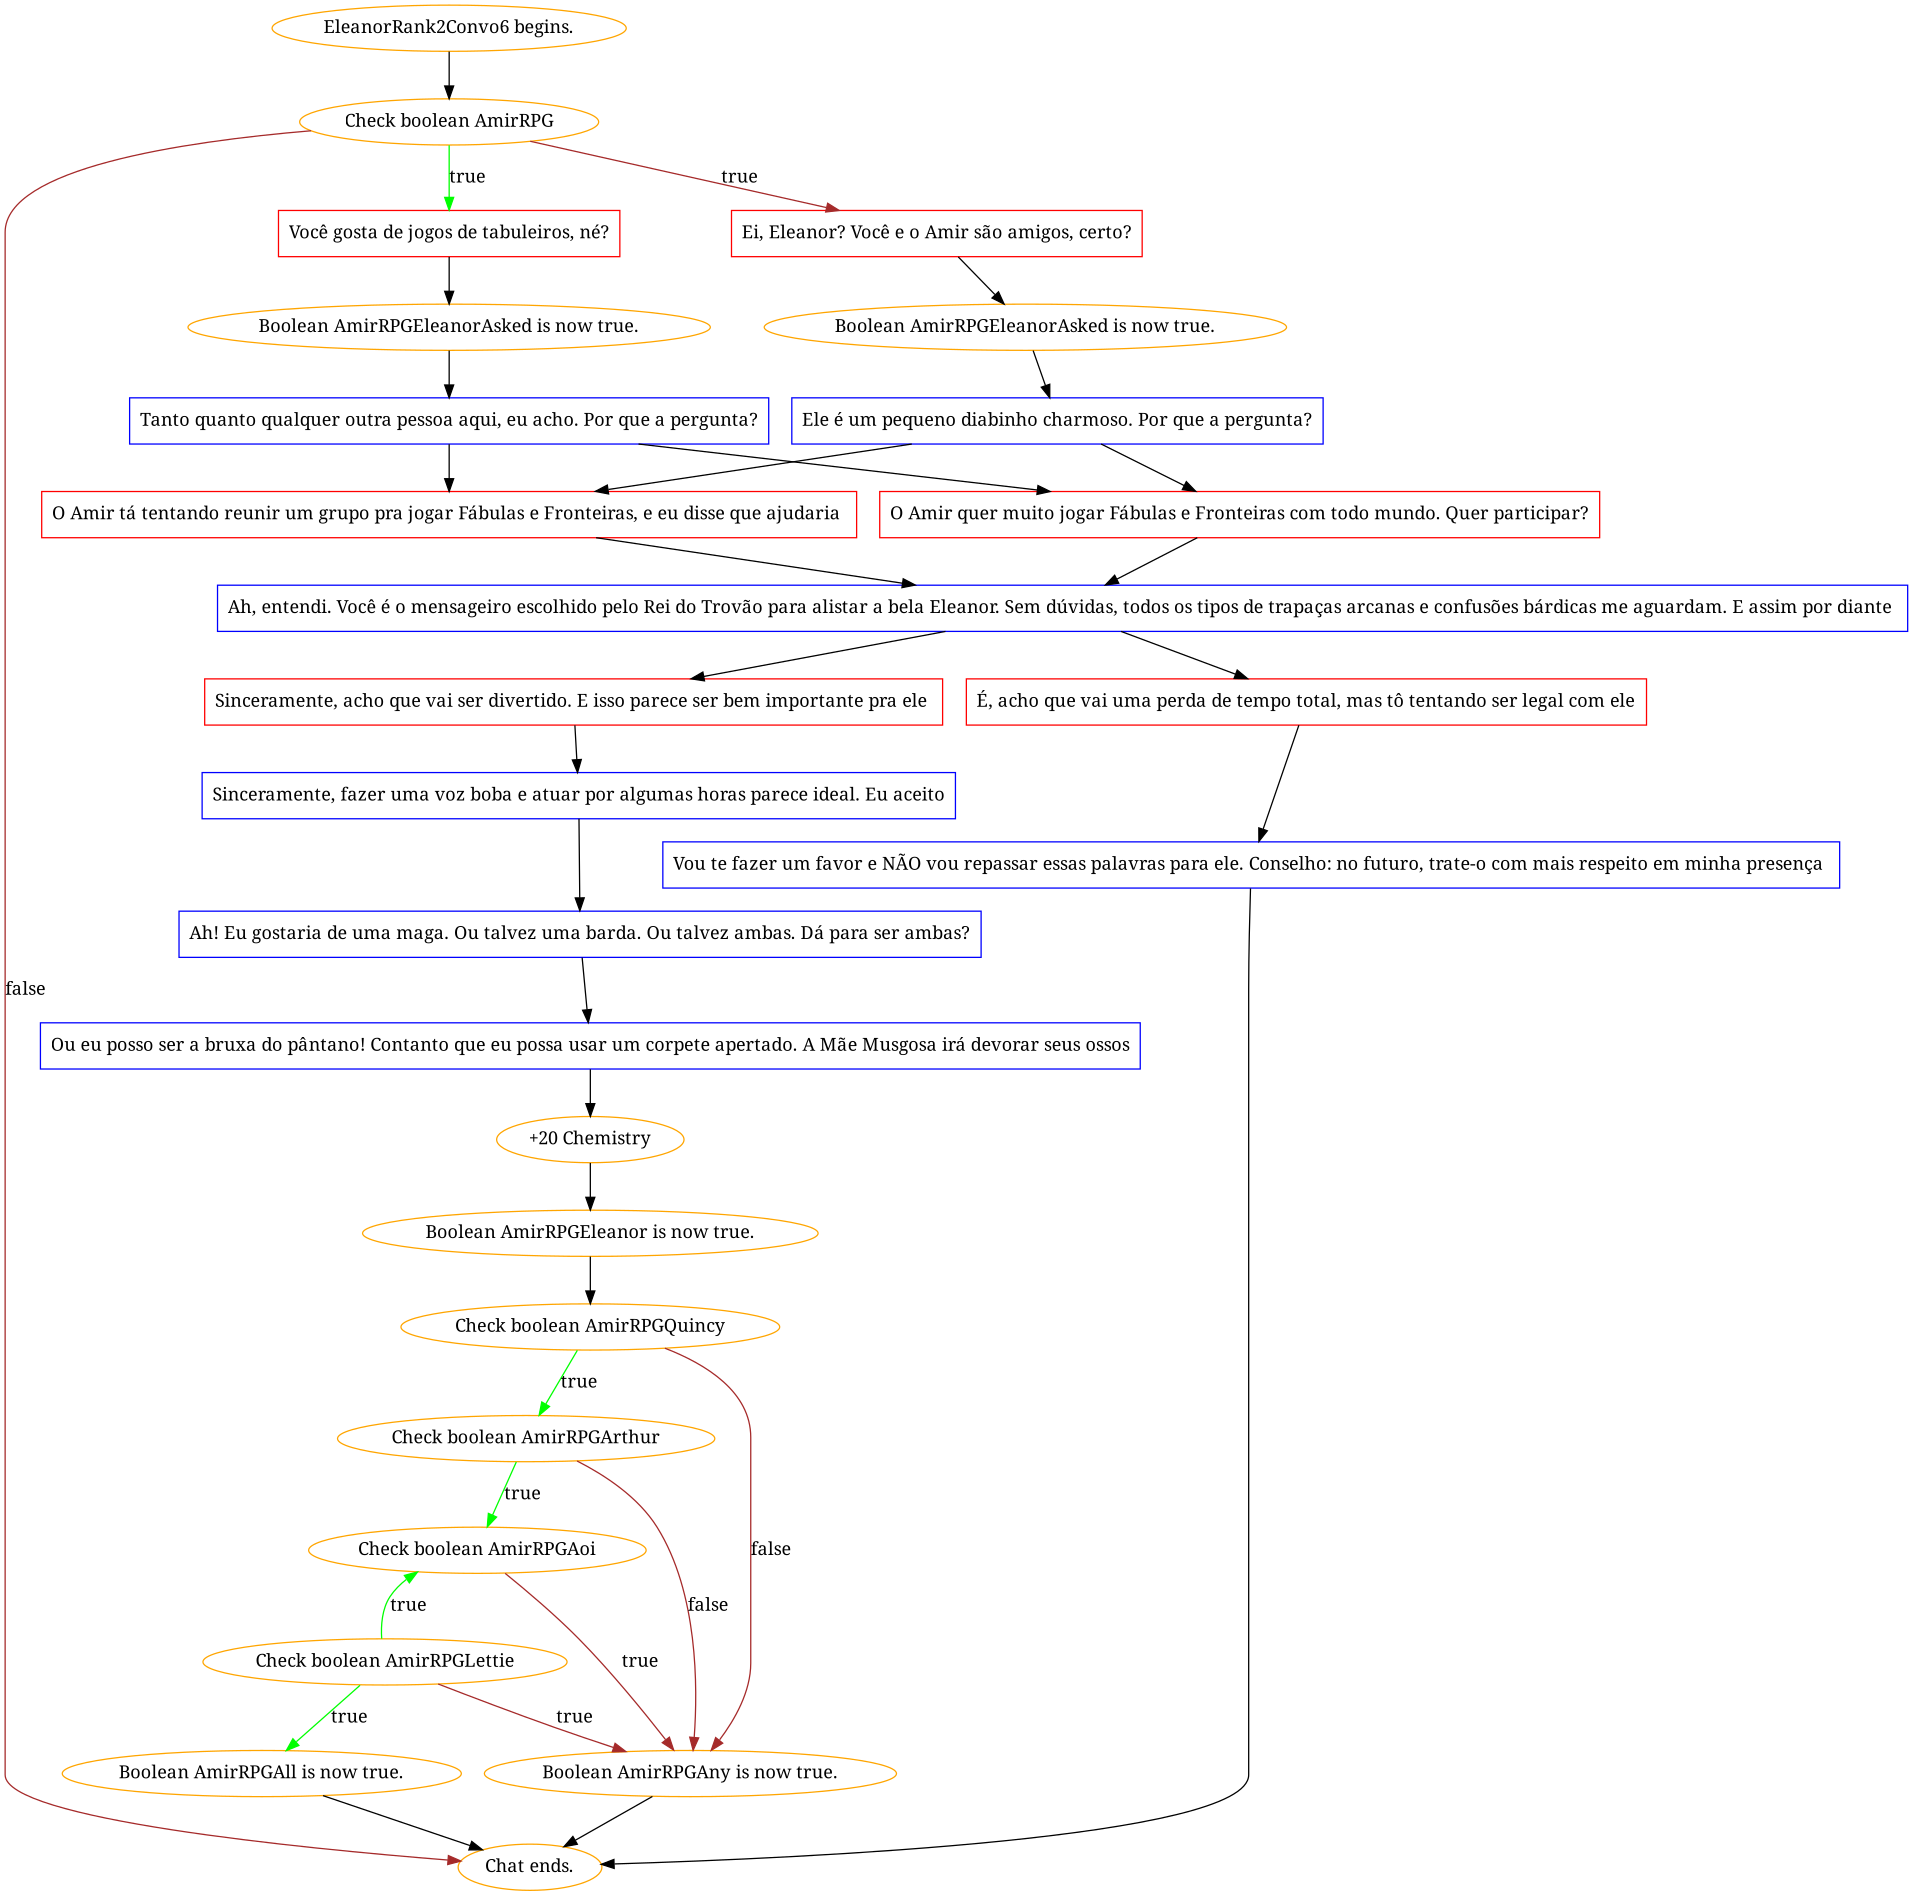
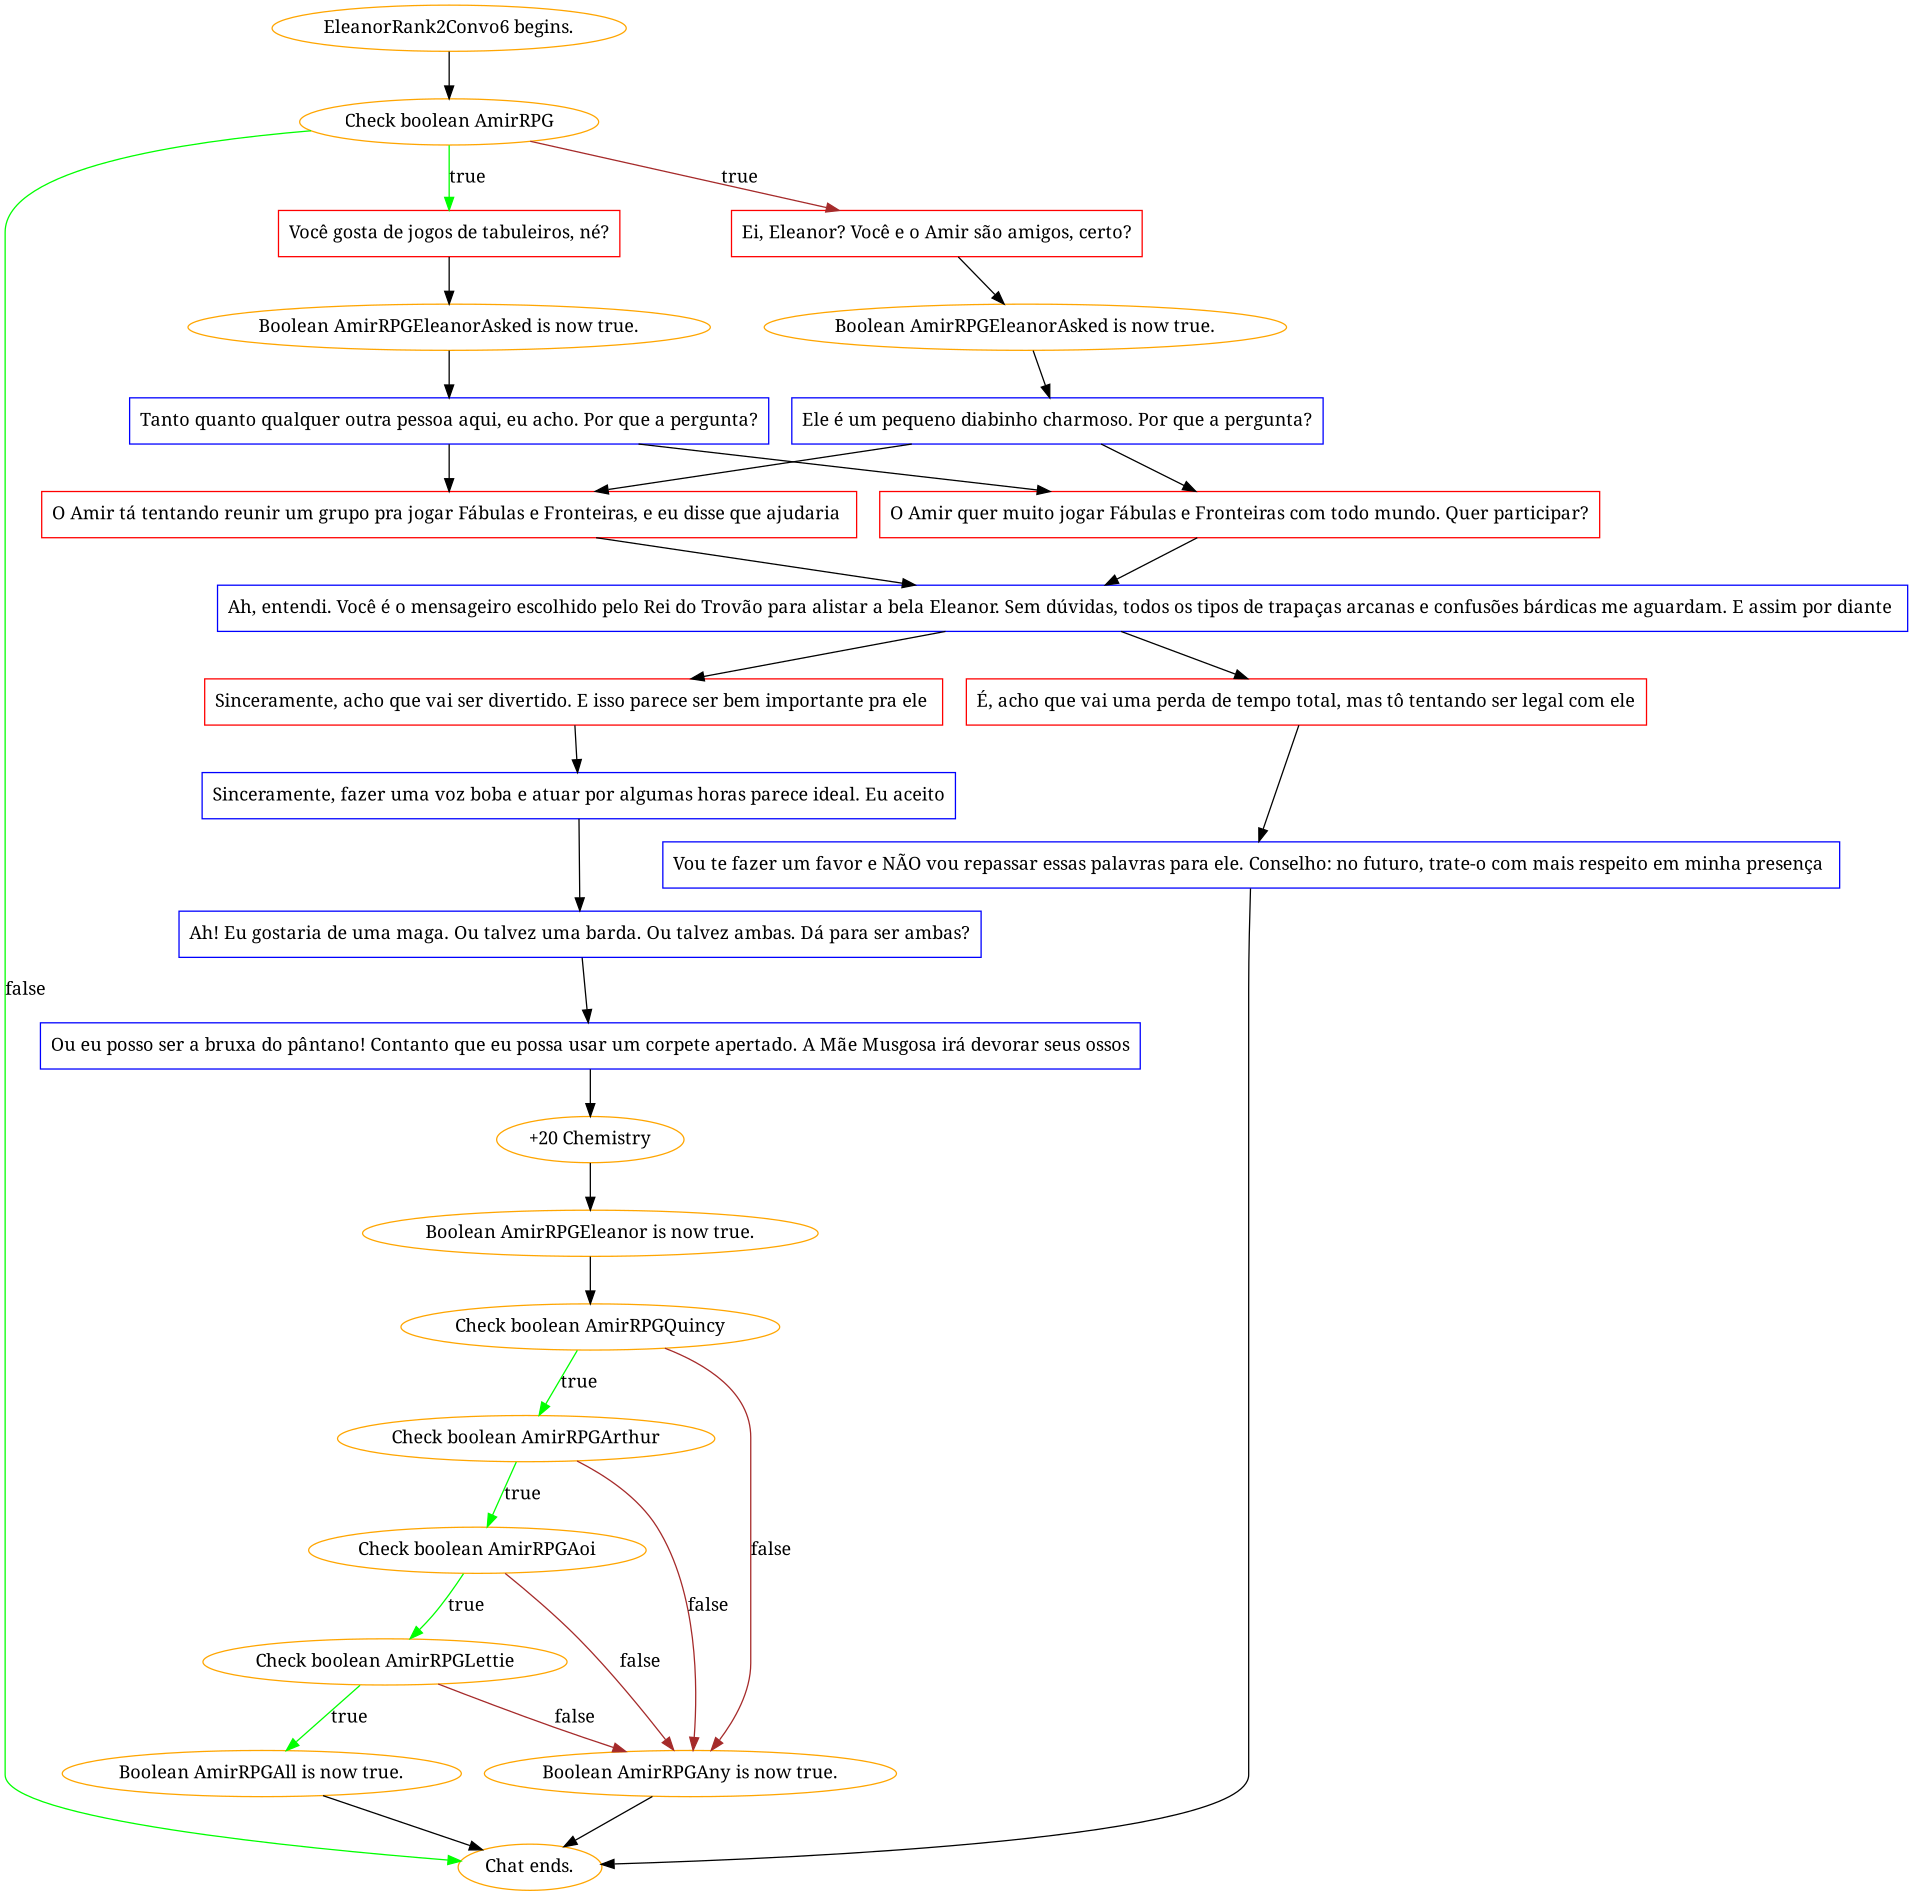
edge "Check boolean AmirRPG" -> "Chat ends.": color brown -> green
edge "Check boolean AmirRPGLettie" -> "Check boolean AmirRPGAoi": reversed
edge "Check boolean AmirRPGAoi" -> "Boolean AmirRPGAny is now true.": label "true" -> "false"
edge "Check boolean AmirRPGLettie" -> "Boolean AmirRPGAny is now true.": label "true" -> "false"
